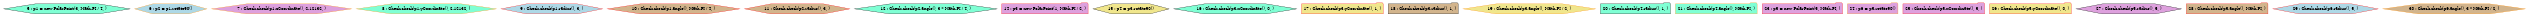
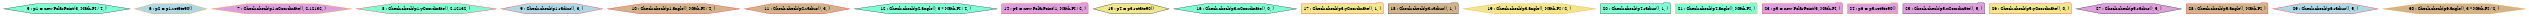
node "8 : Check.check(p1.yCoordinate(), 2.12132, )": color darkorange -> red
node "25 : Check.check(p5.xCoordinate(), 5, )": color red -> black
